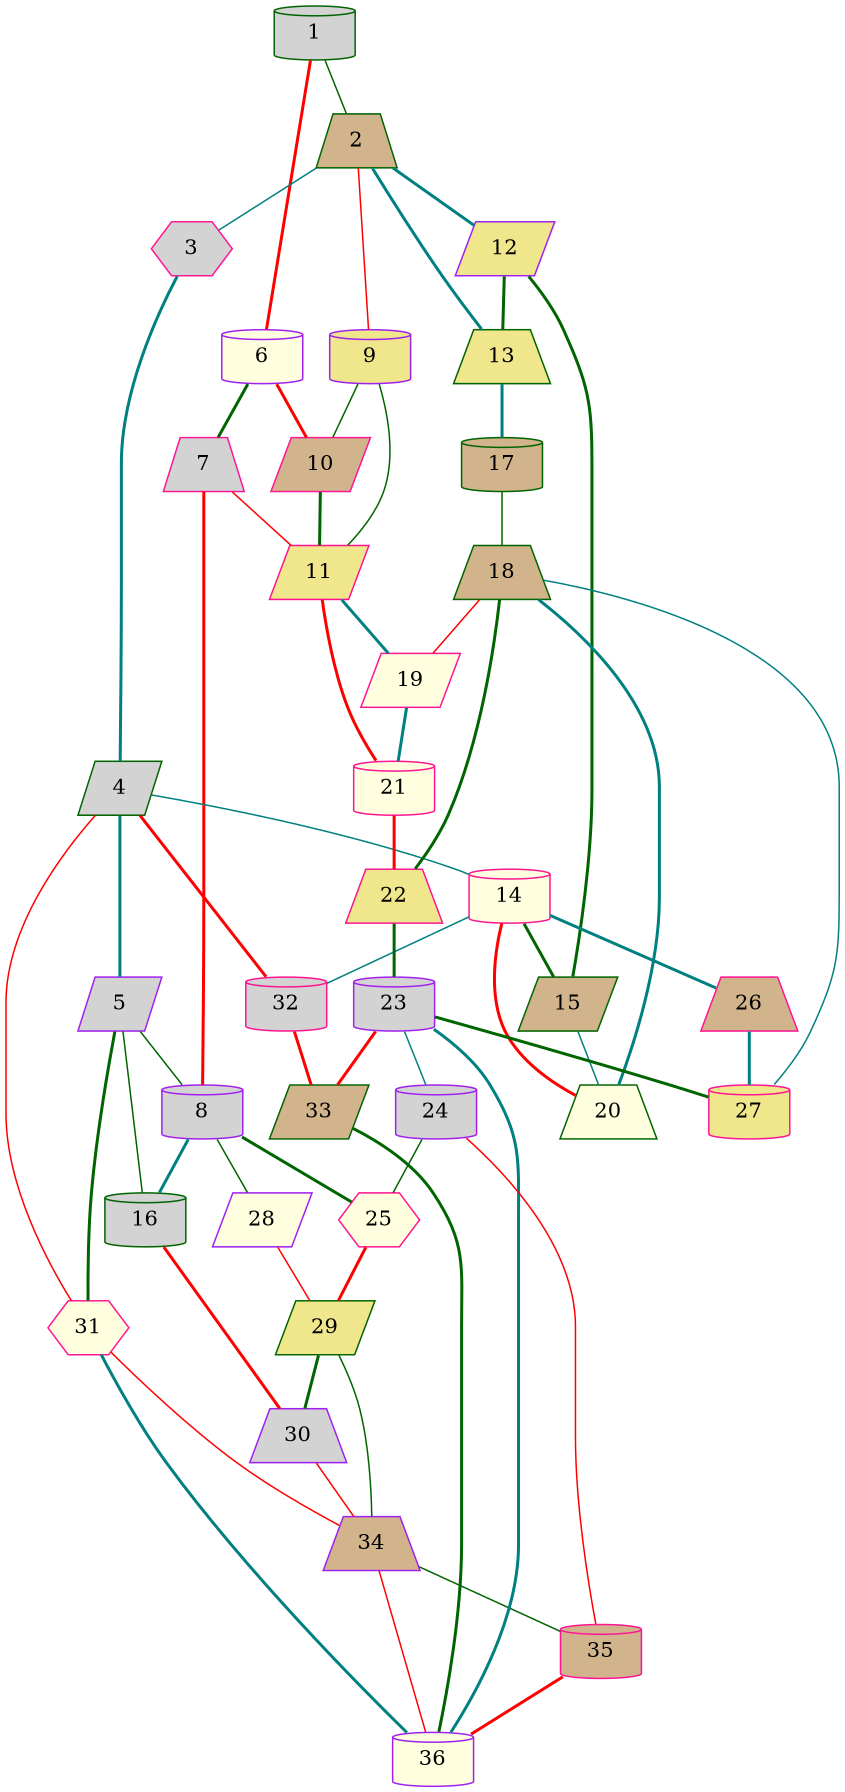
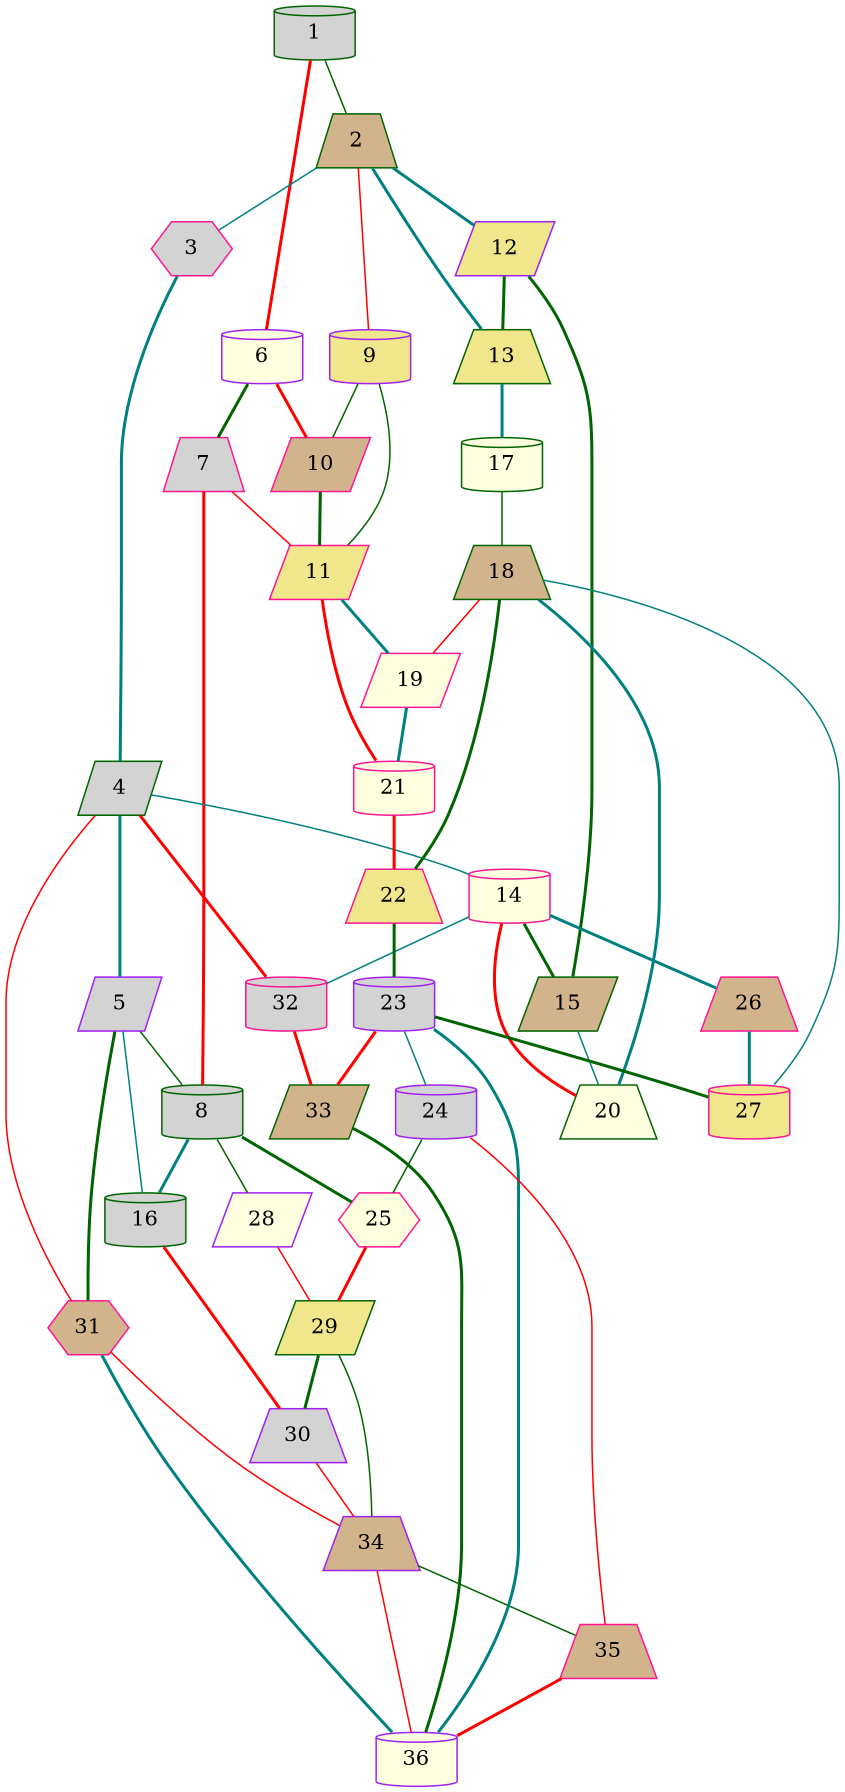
node "17": fillcolor tan -> lightyellow
edge "5" -- "16": color darkgreen -> teal
node "8": color purple -> darkgreen
node "31": fillcolor lightyellow -> tan
node "35": shape cylinder -> trapezium
